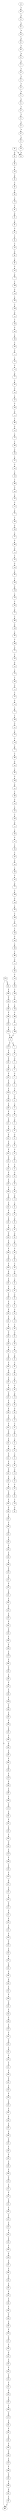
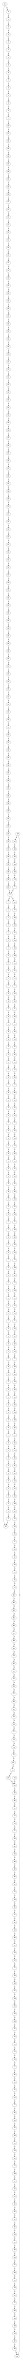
edge "62" -> "63": added, label "a"
edge "316" -> "317": now "316" -> "318"
